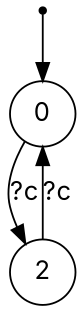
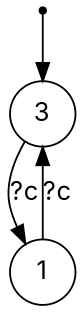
node "0": label "0" -> "3"
node "2": label "2" -> "1"
